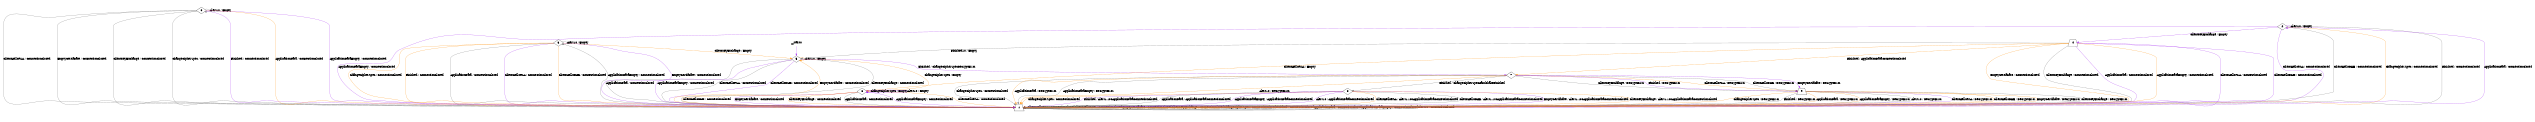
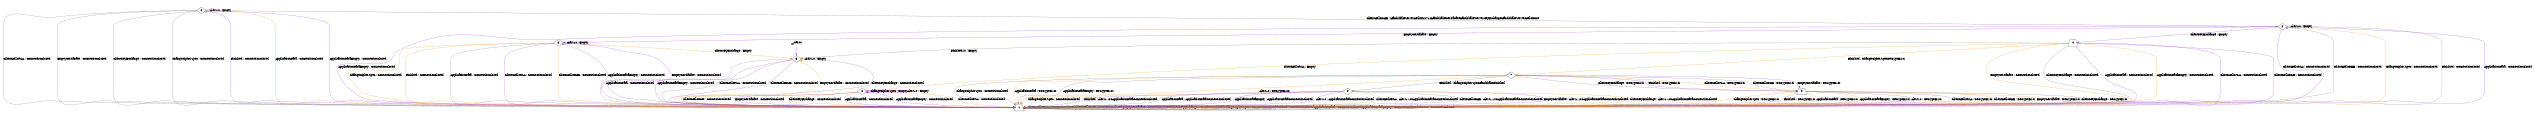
edge "0" -> "2": added, label "ClientHelloDHE / HandshakeServerHelloTLSv12HandshakeCertificateHandshakeServerKeyExchangeHandshakeServerHelloDone"
edge "2" -> "3": added, label "EmptyCertificate / Empty"
edge "4" -> "7": label "Finished / ApplicationDataConnectionClosed" -> "Finished / ChangeCipherSpecDecryptError"
edge "5" -> "6": removed, label "ChangeCipherSpec / Empty"
edge "5" -> "7": removed, label "Finished / ChangeCipherSpecDecryptError"
